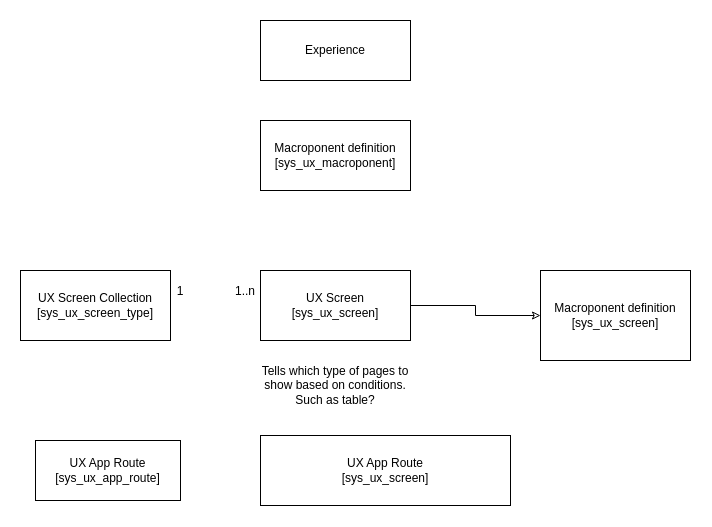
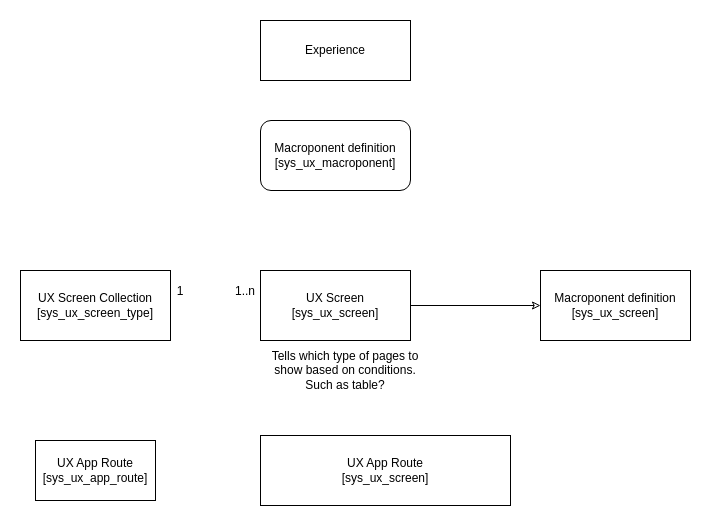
node "Macroponent definition [sys_ux_macroponent]": shape rectangle -> rounded rectangle
node "Macroponent definition [sys_ux_screen]": size 150x90 -> 150x70
node "Tells which type of pages to show based on conditions. Such as table?": moved (336, 386) -> (346, 371)
node "UX App Route [sys_ux_app_route]": size 145x60 -> 120x60
